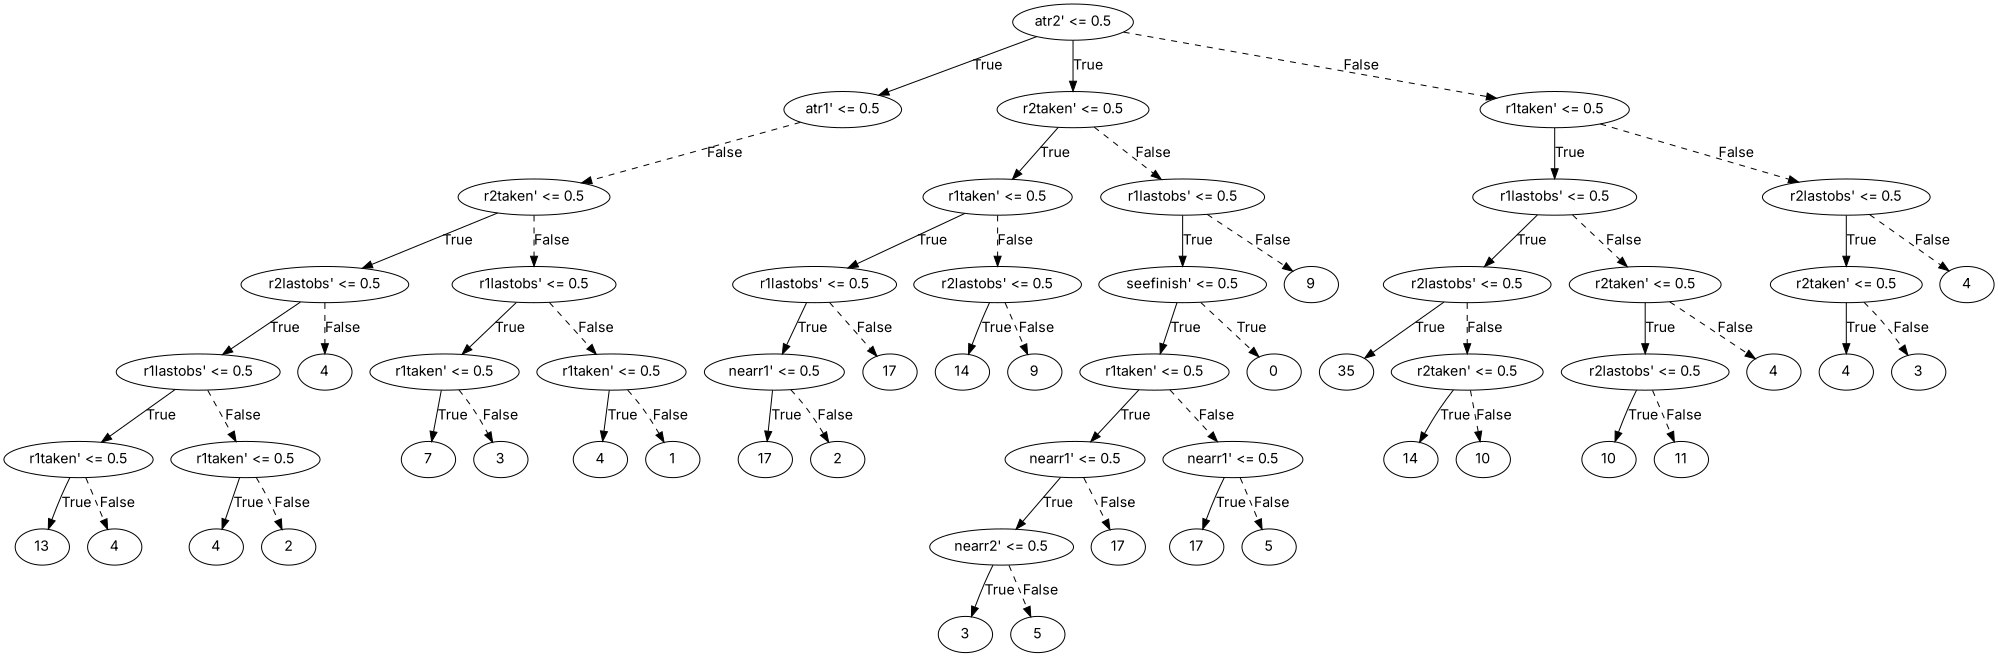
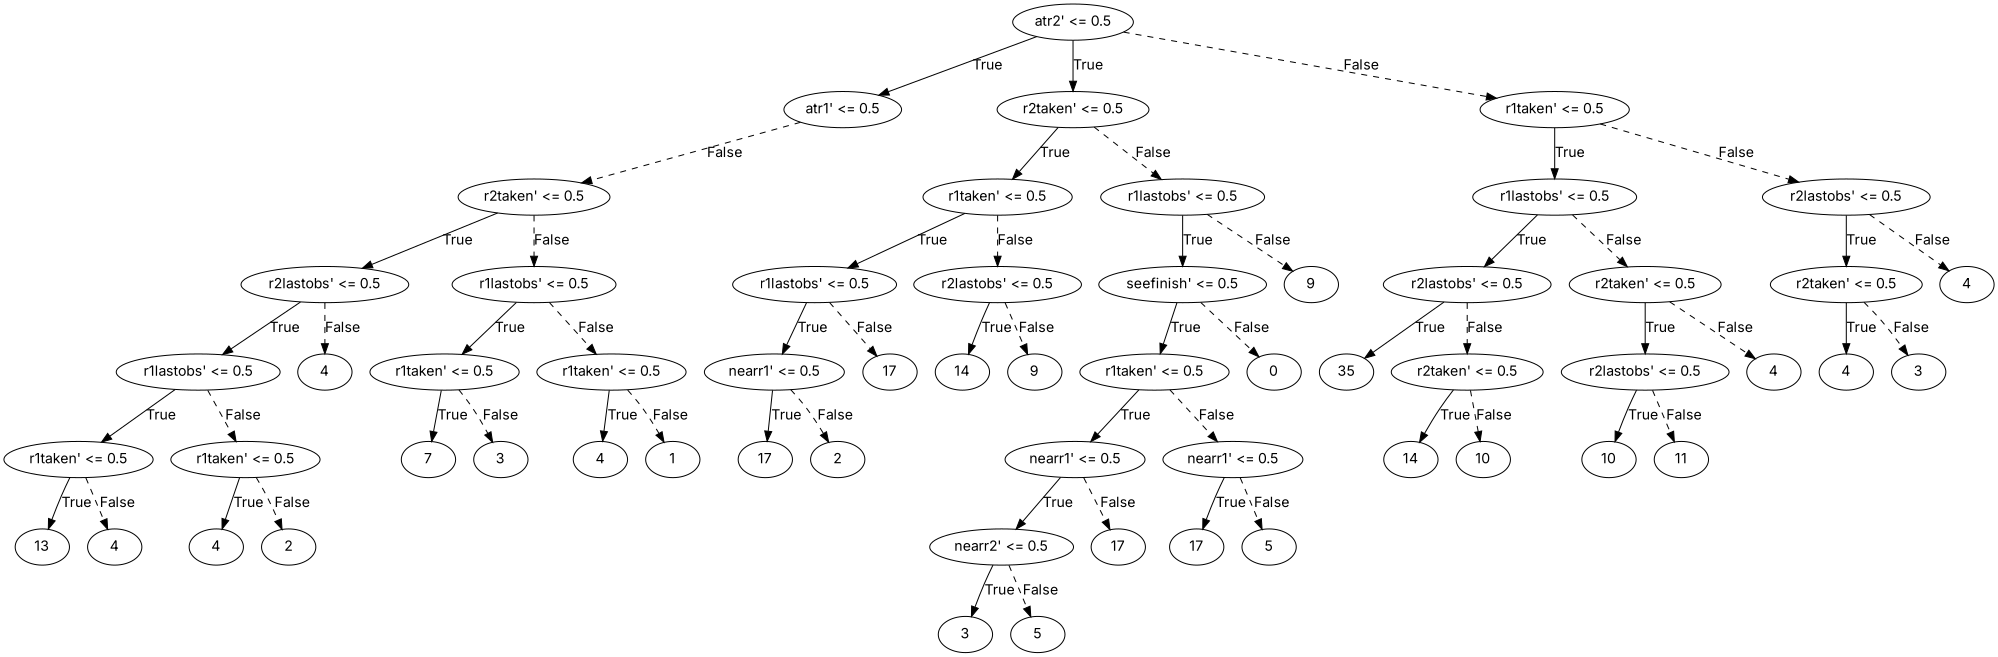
edge "seefinish' <= 0.5" -> "0": label "True" -> "False"
